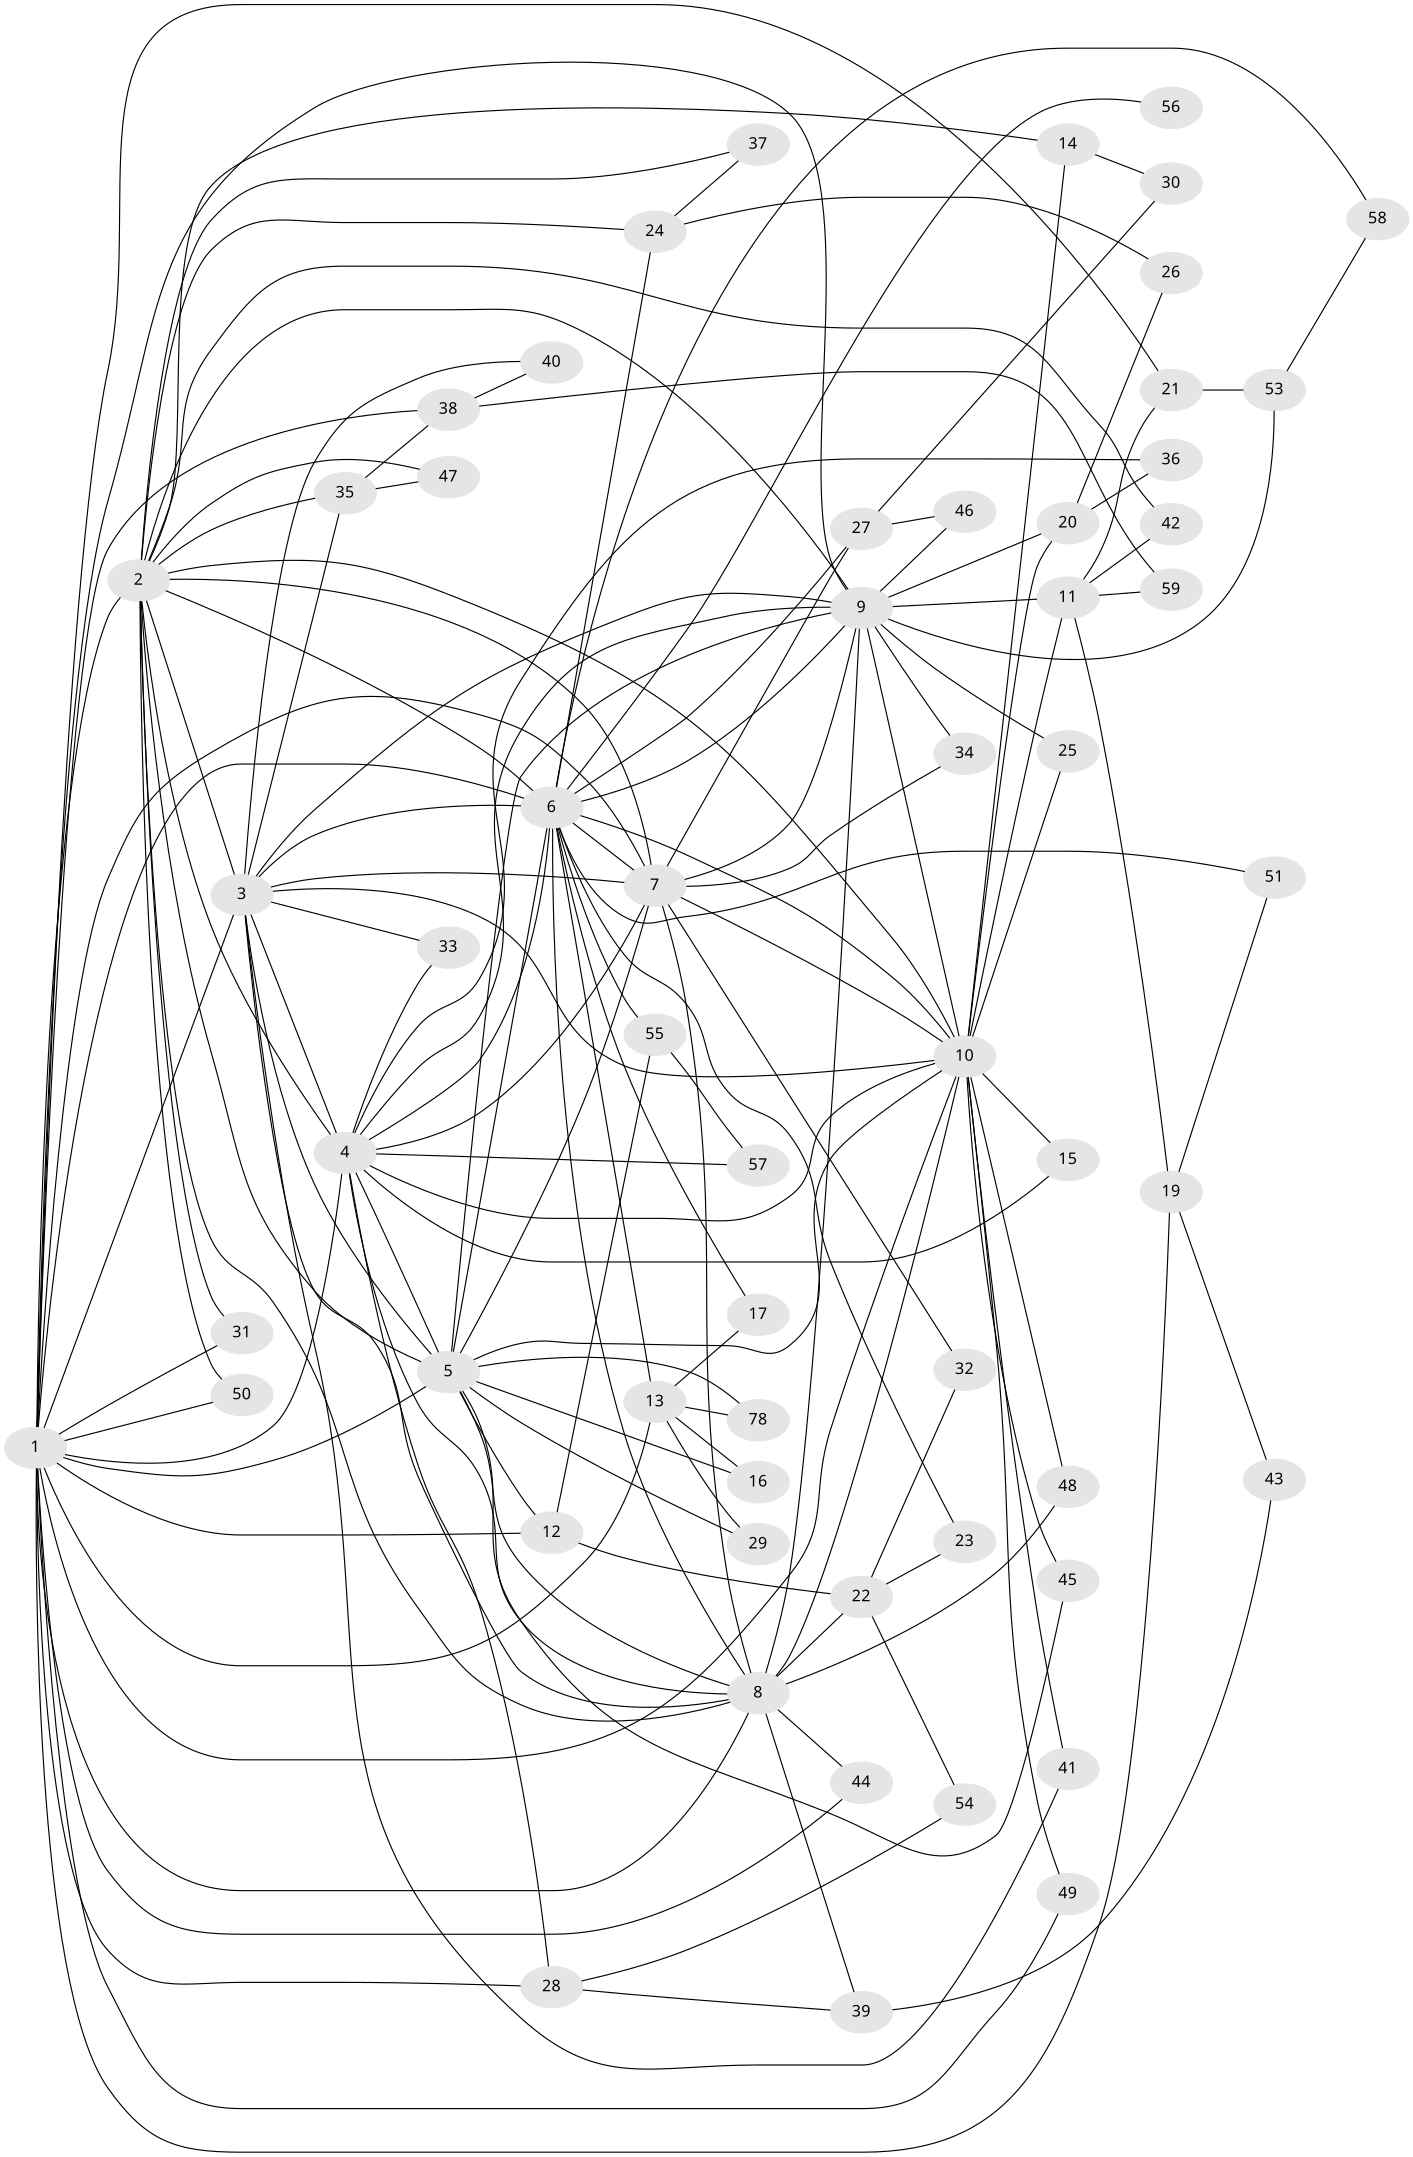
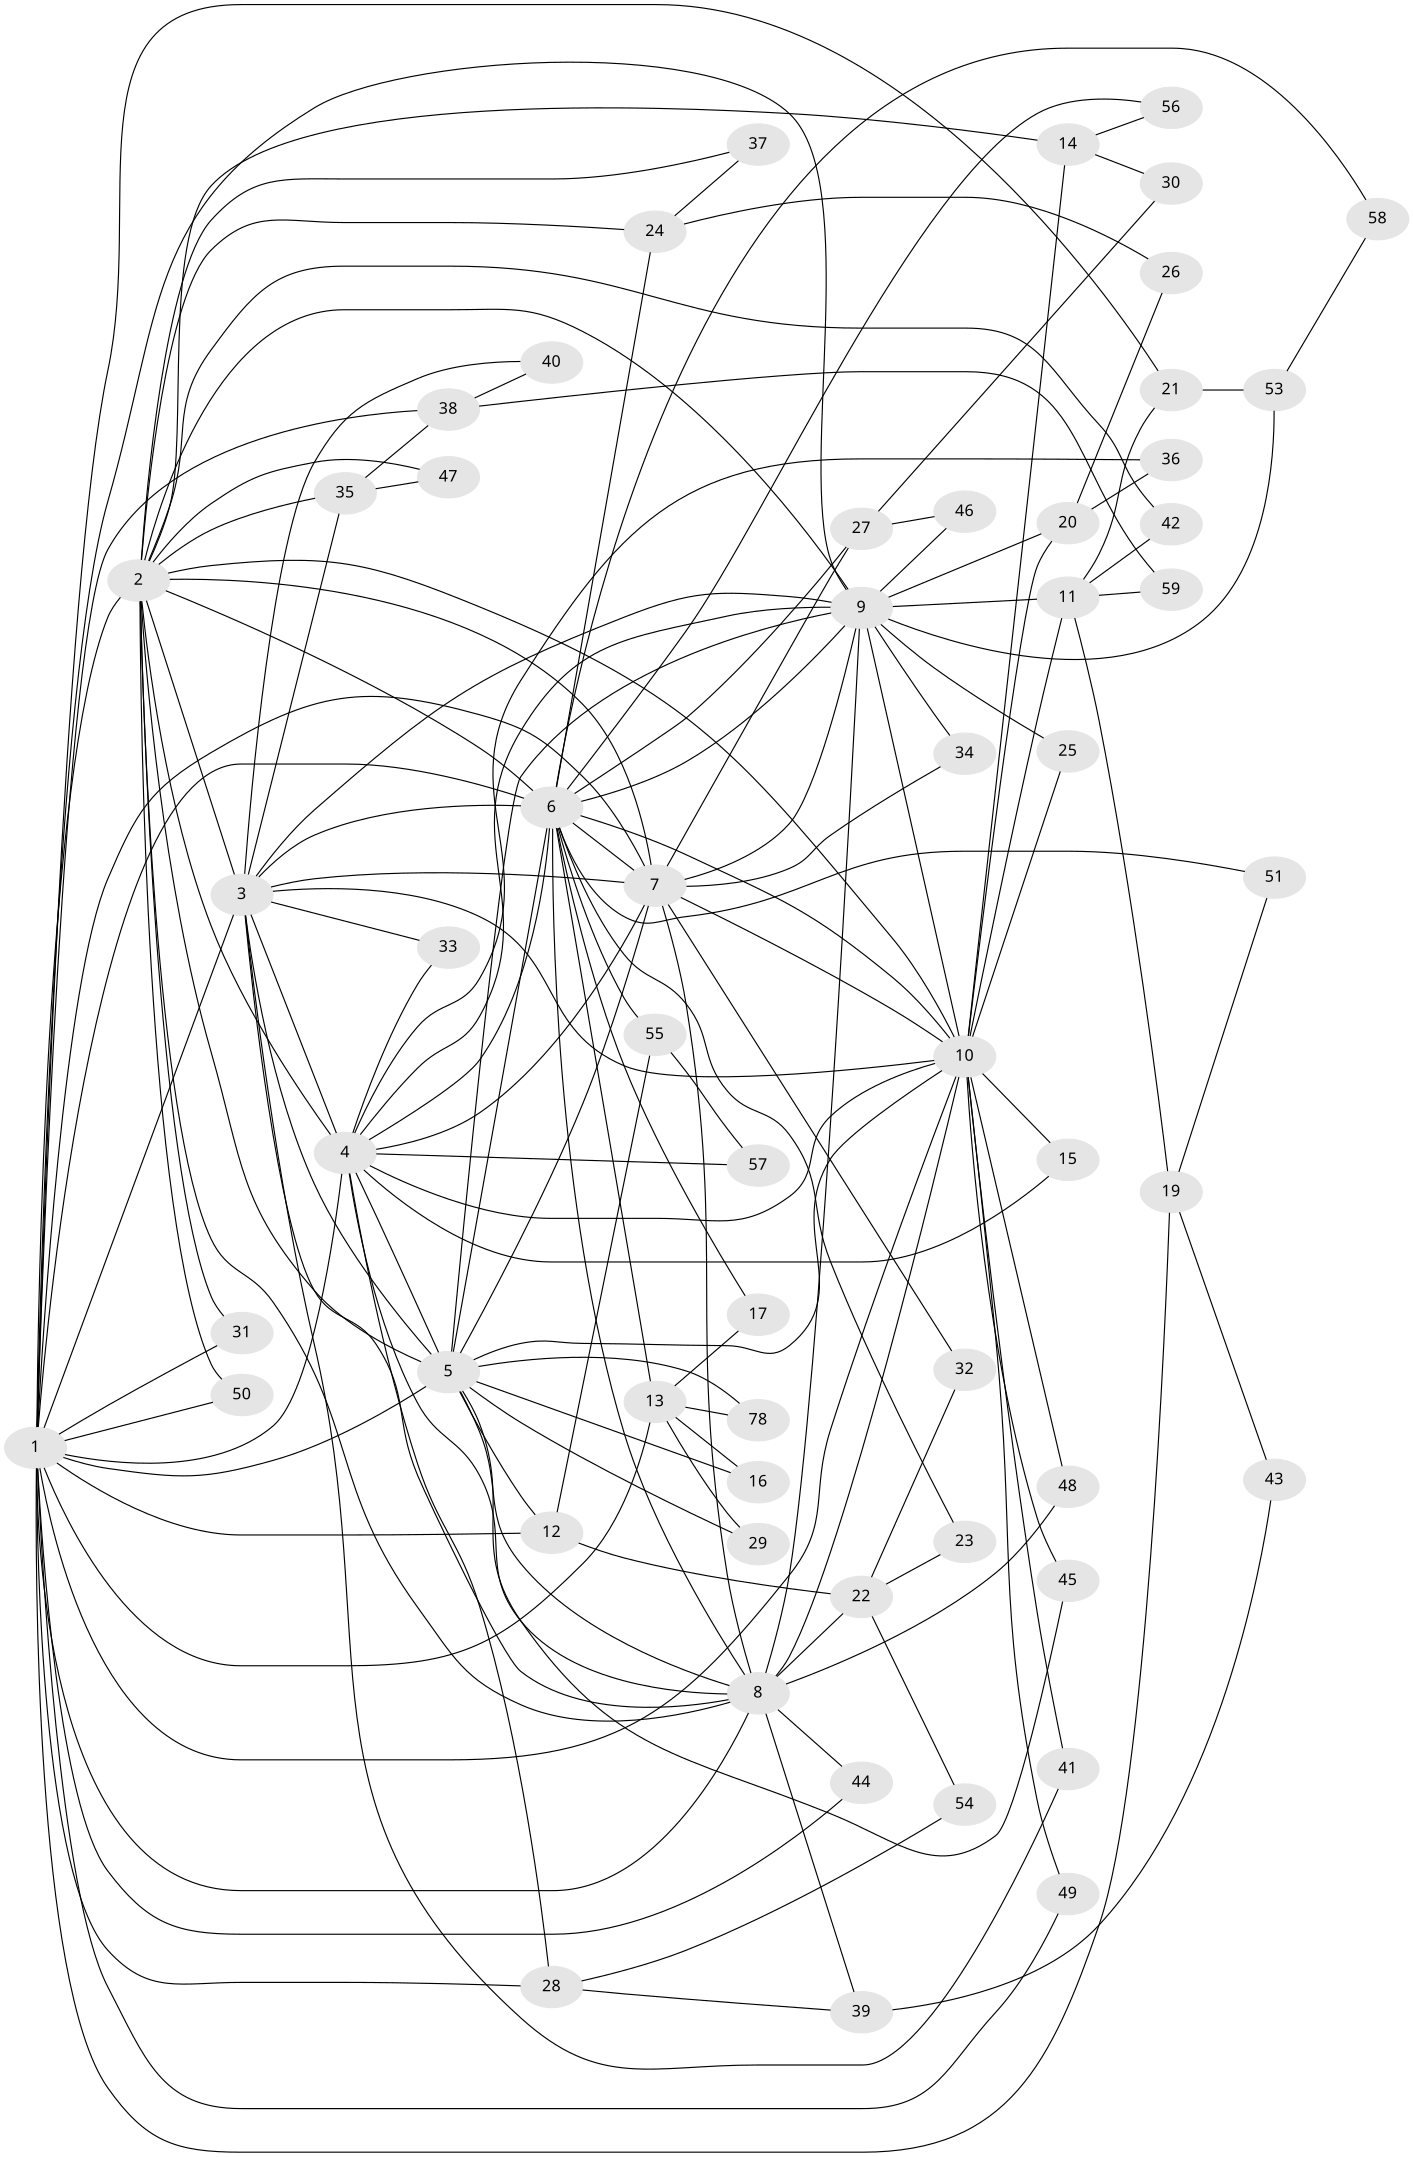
edge "56" -- "14": added
